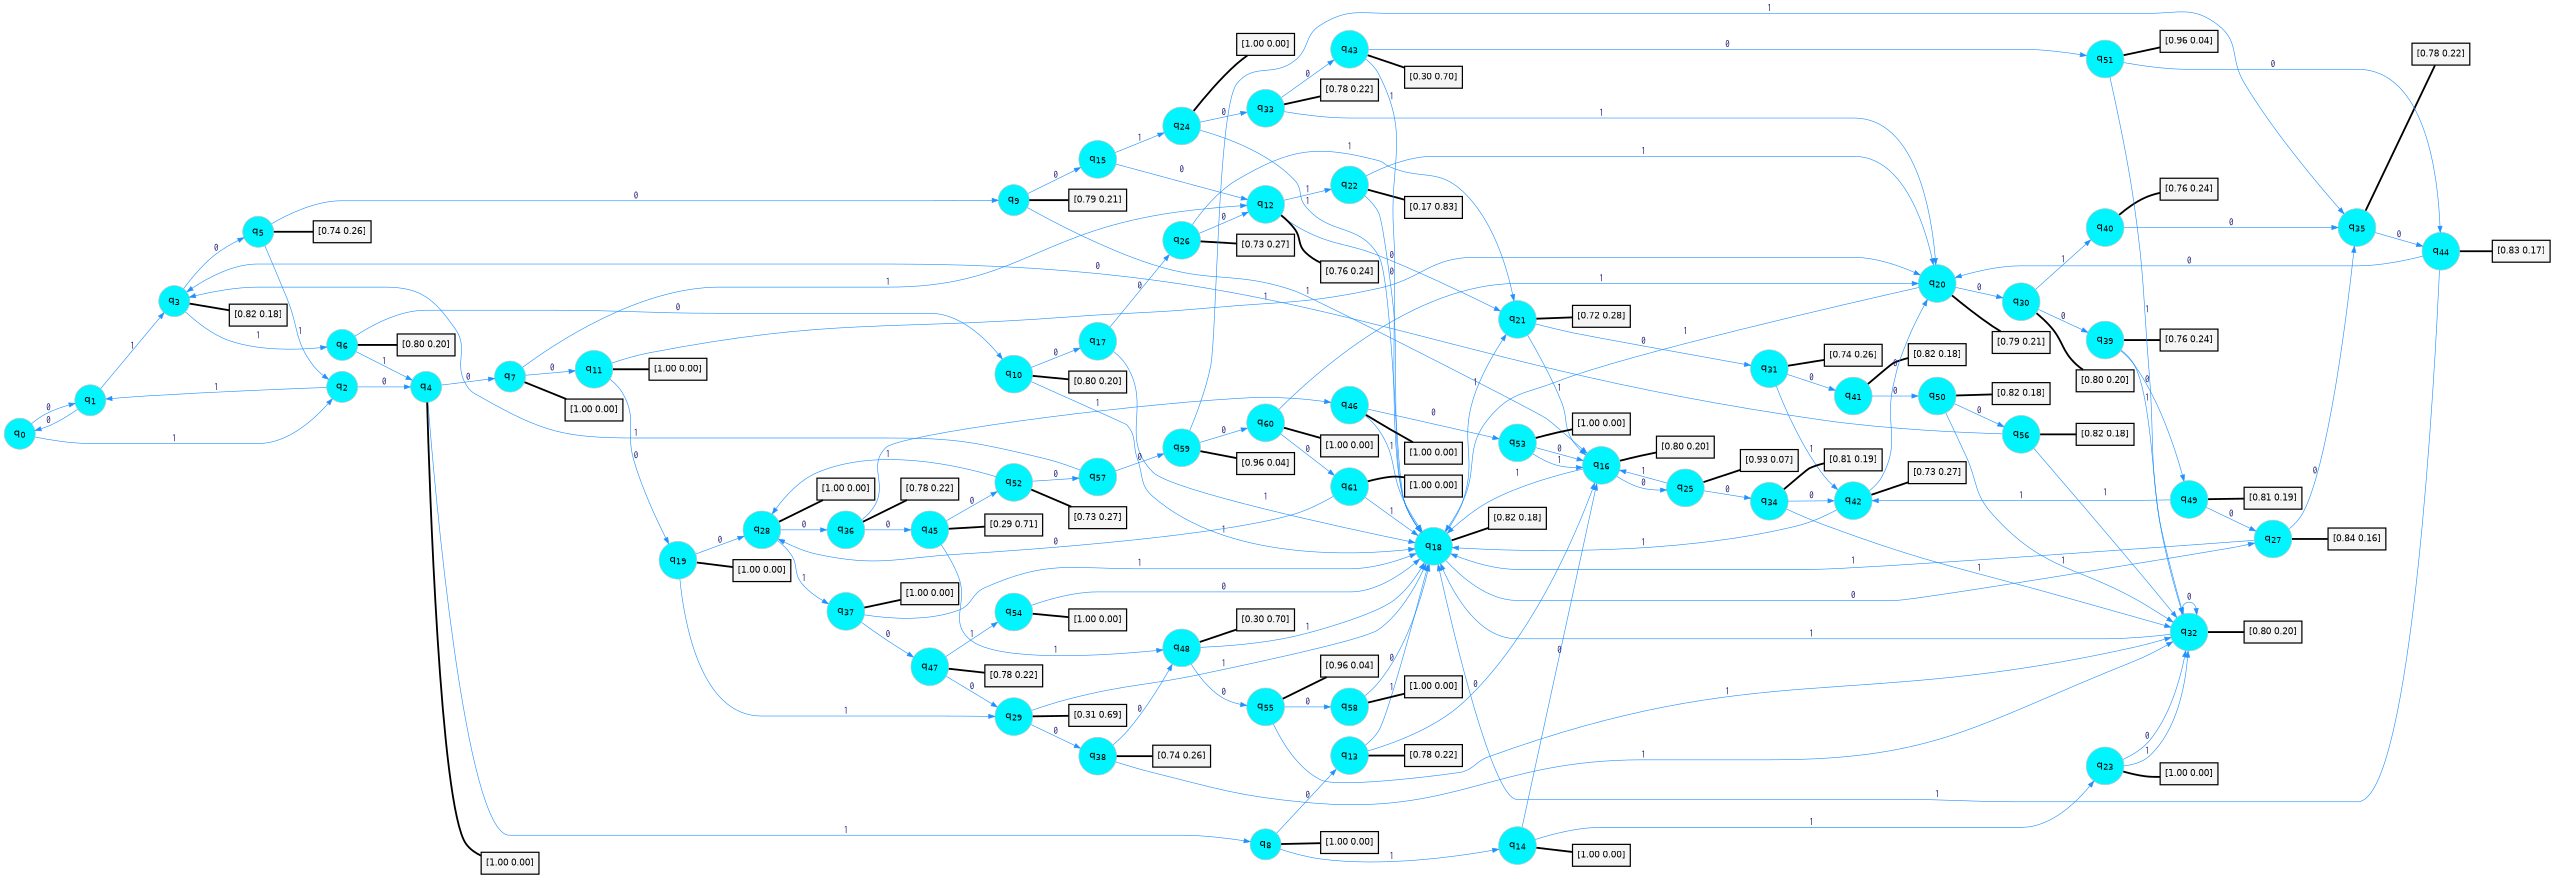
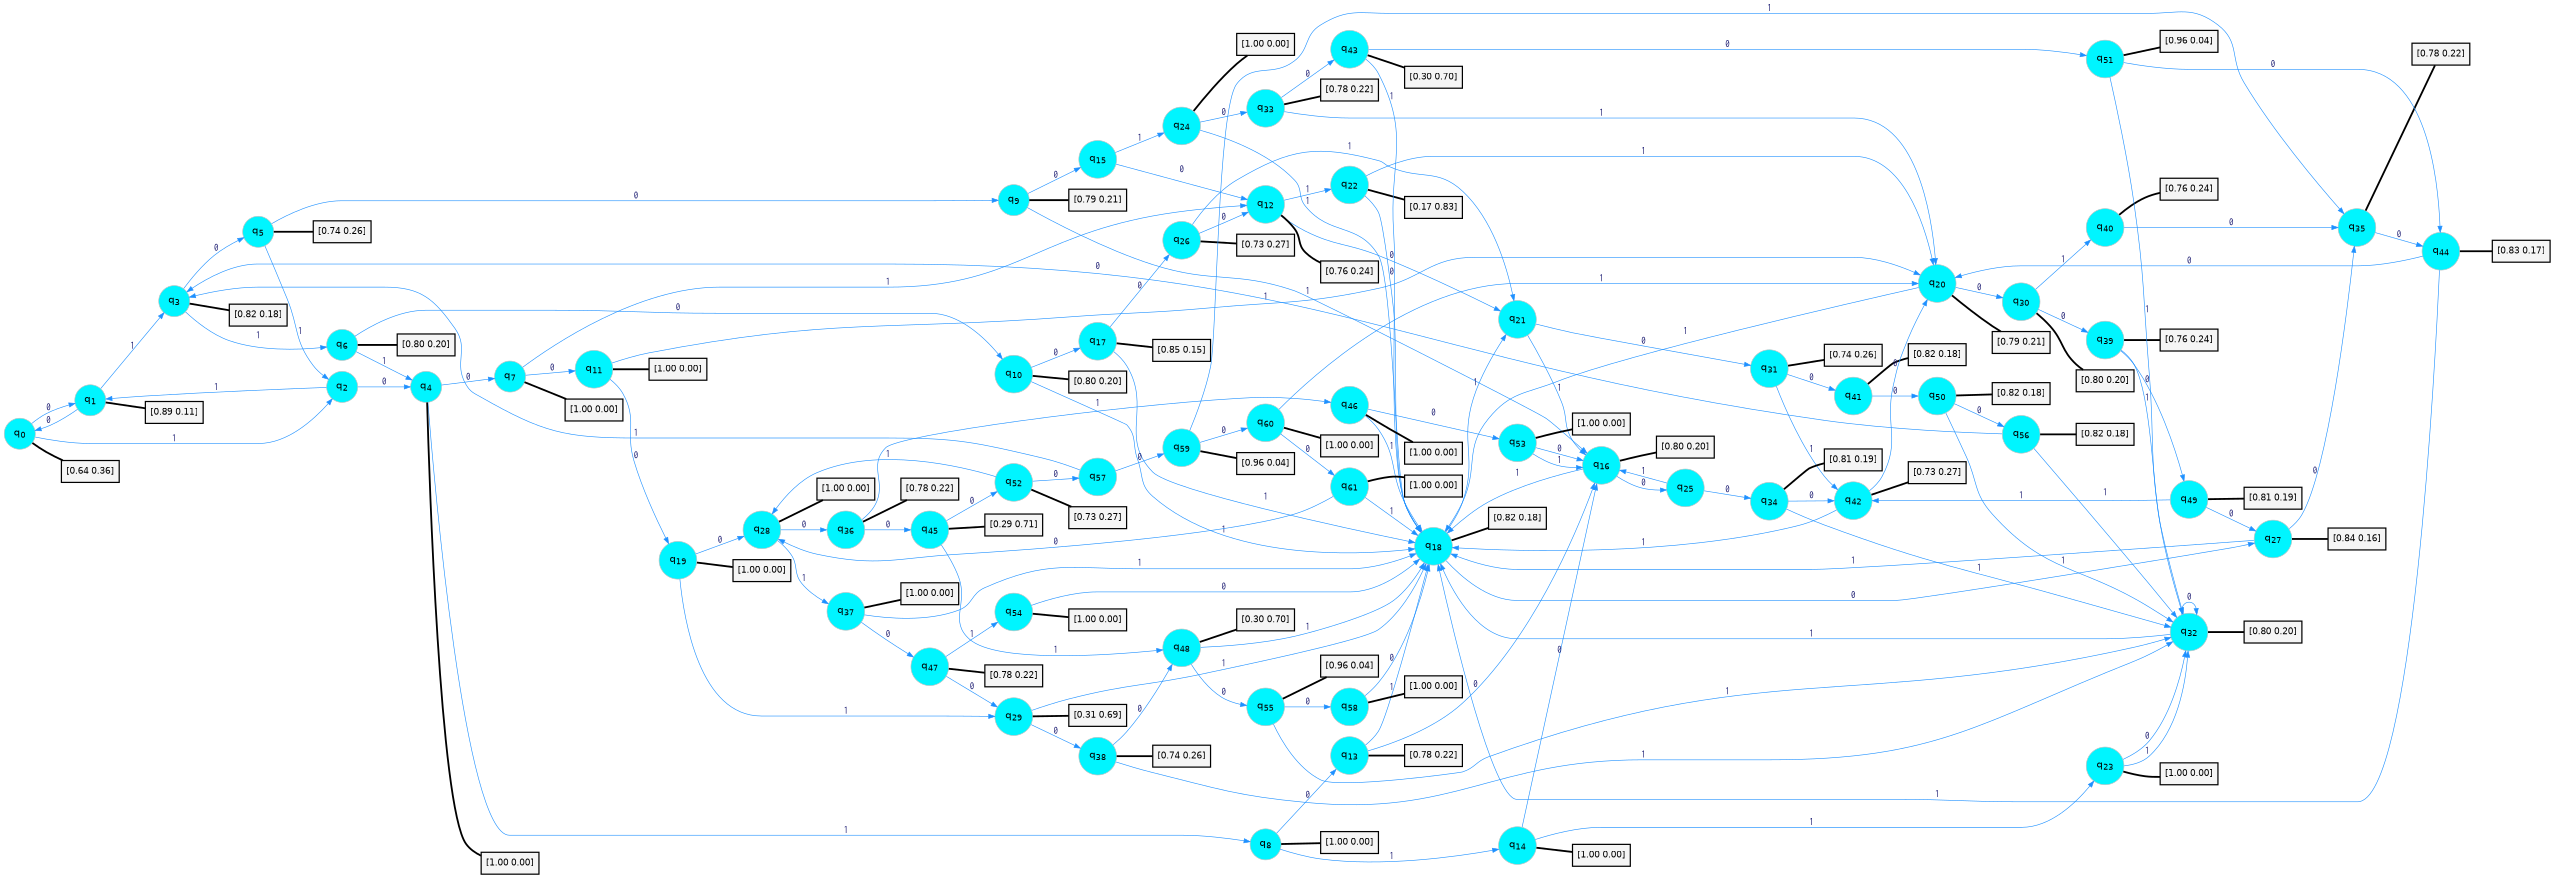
node "[0.72 0.28]": removed
node "[0.85 0.15]": added
node "[0.89 0.11]": added
node "[0.93 0.07]": removed
node "[0.64 0.36]": added
